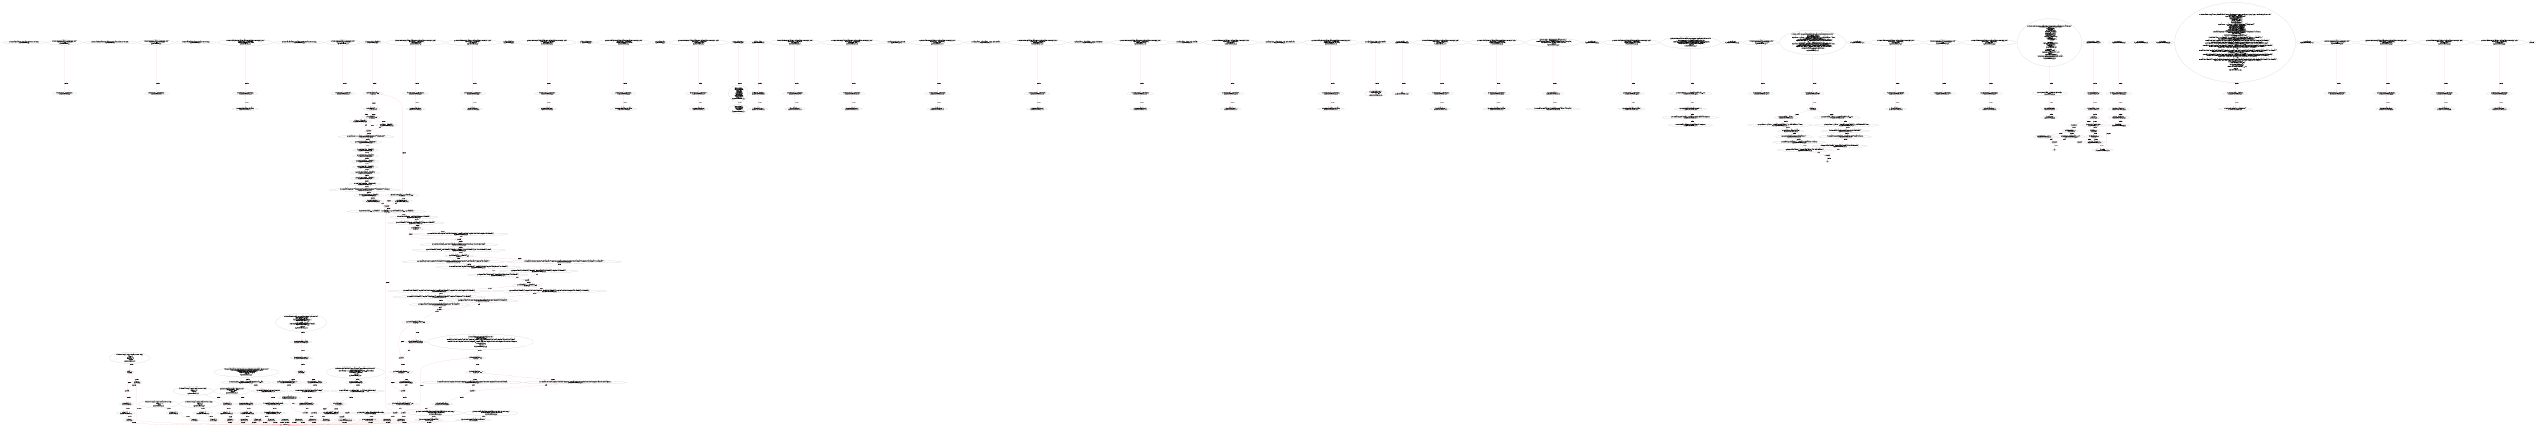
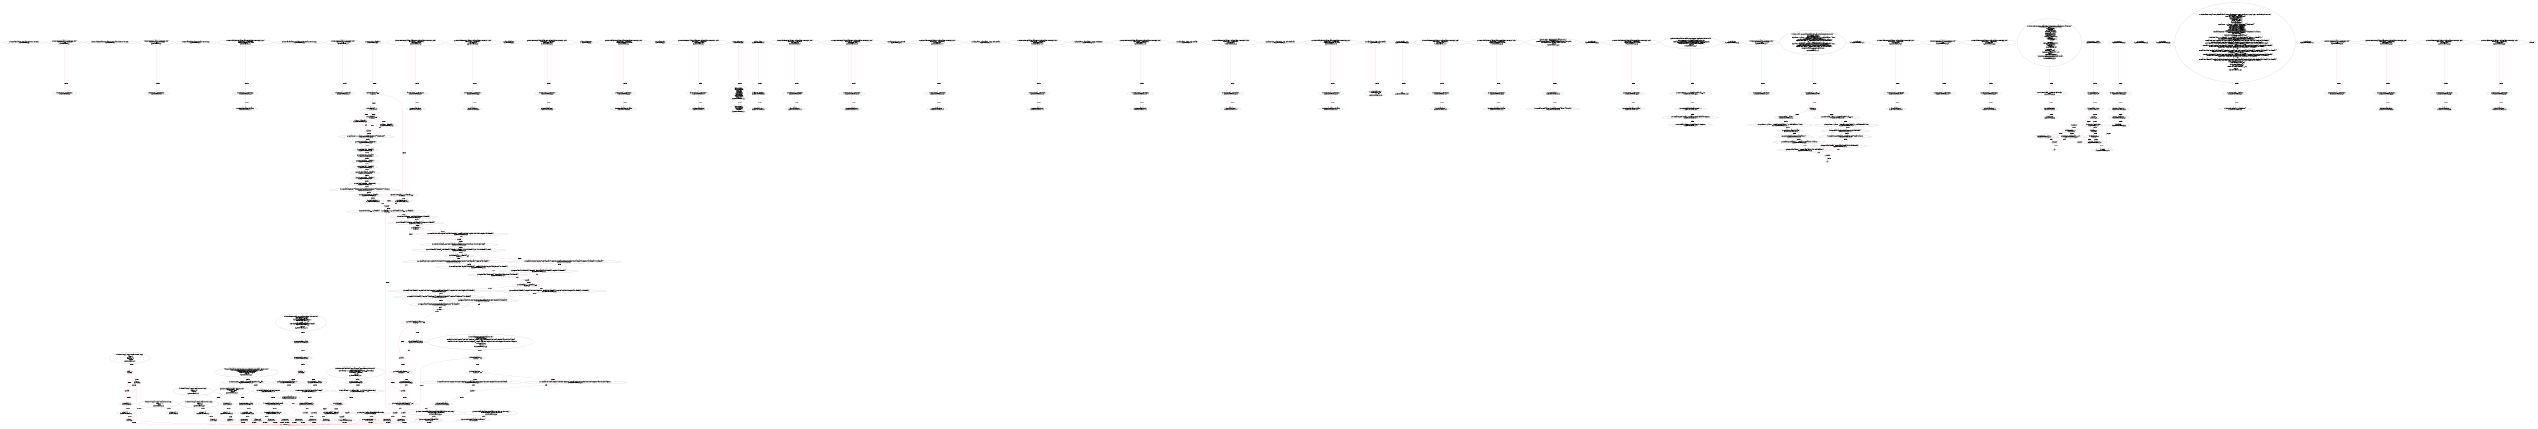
node "32_ return c; 231-return-33-33": removed
